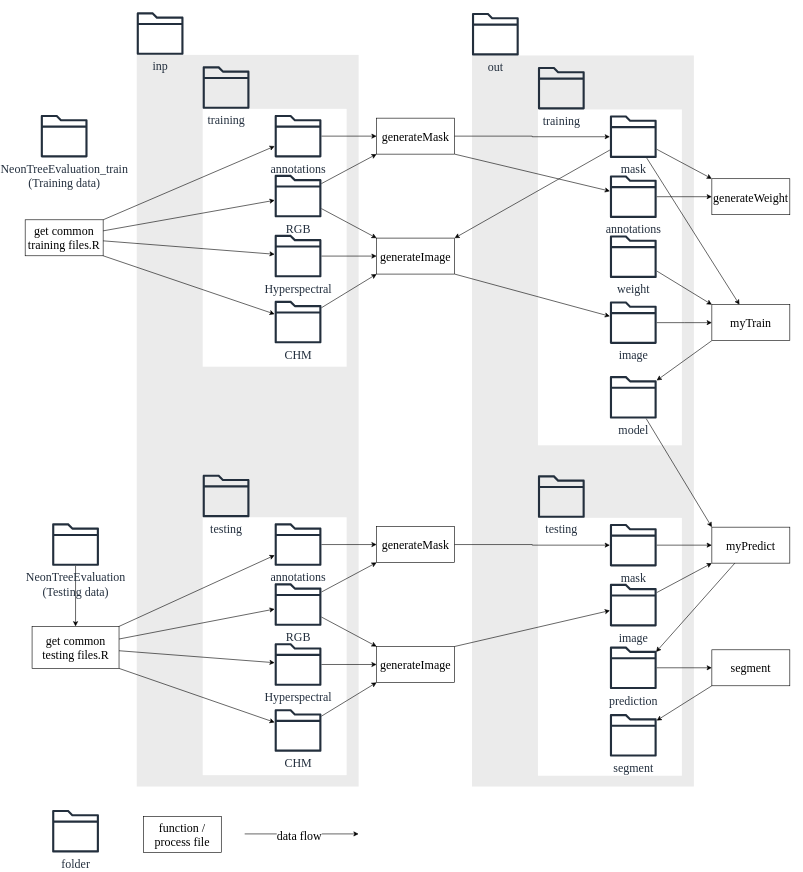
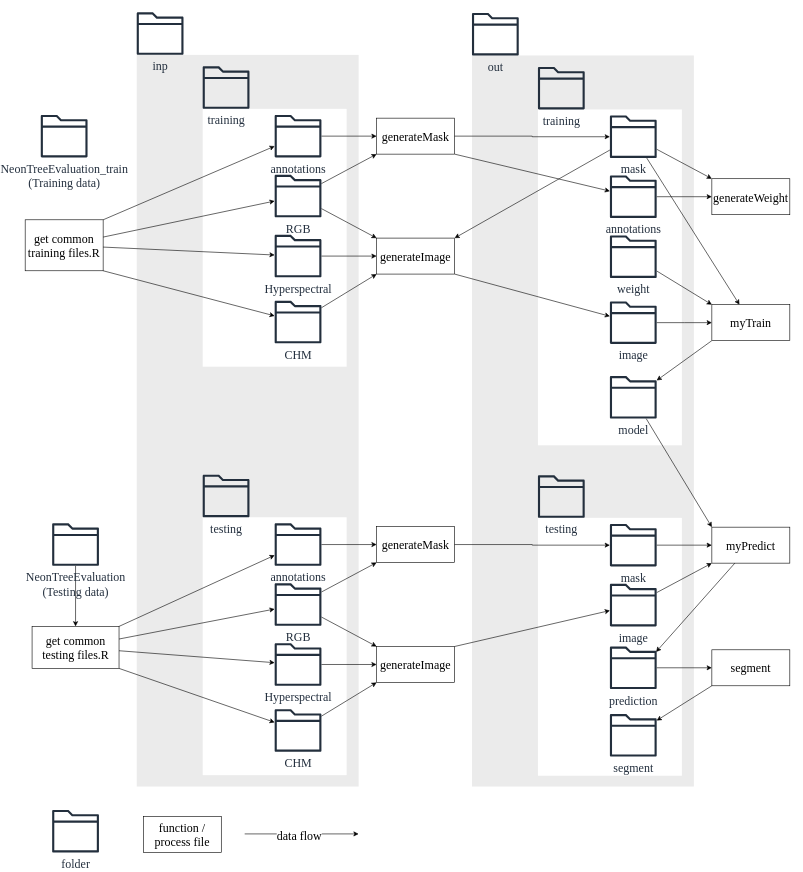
node "get common training files.R": size 78x36 -> 78x51
